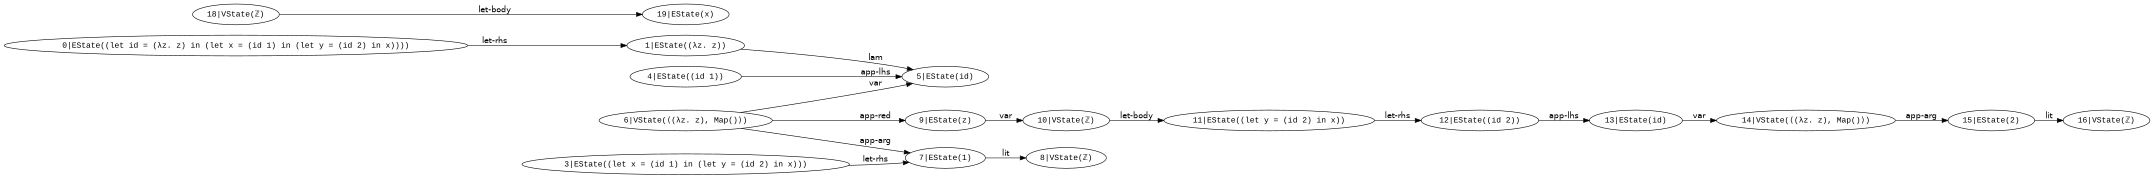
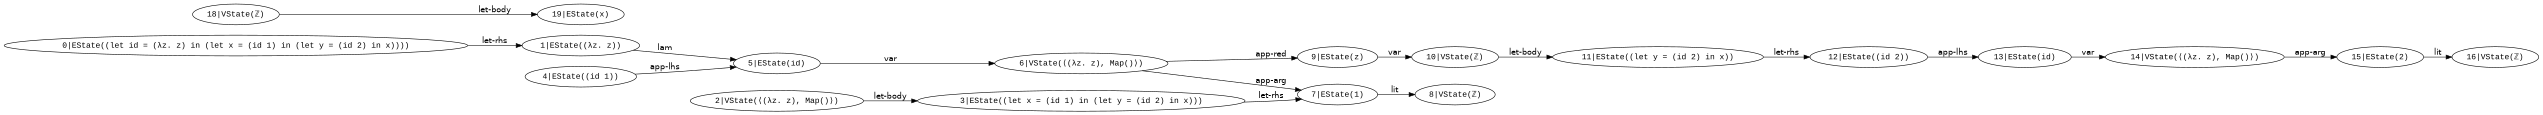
edge "6|VState(⟨(λz. z), Map()⟩)" -> "5|EState(id)": reversed
node "2|VState(⟨(λz. z), Map()⟩)": added
